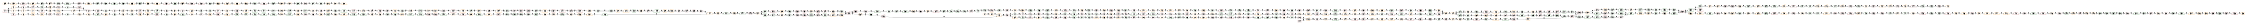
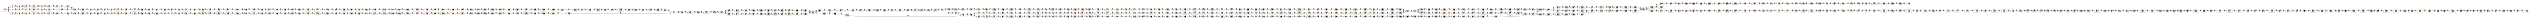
edge "S538" -> "S539": added, label "C"
edge "S175" -> "S183": now "S175" -> "S179"
